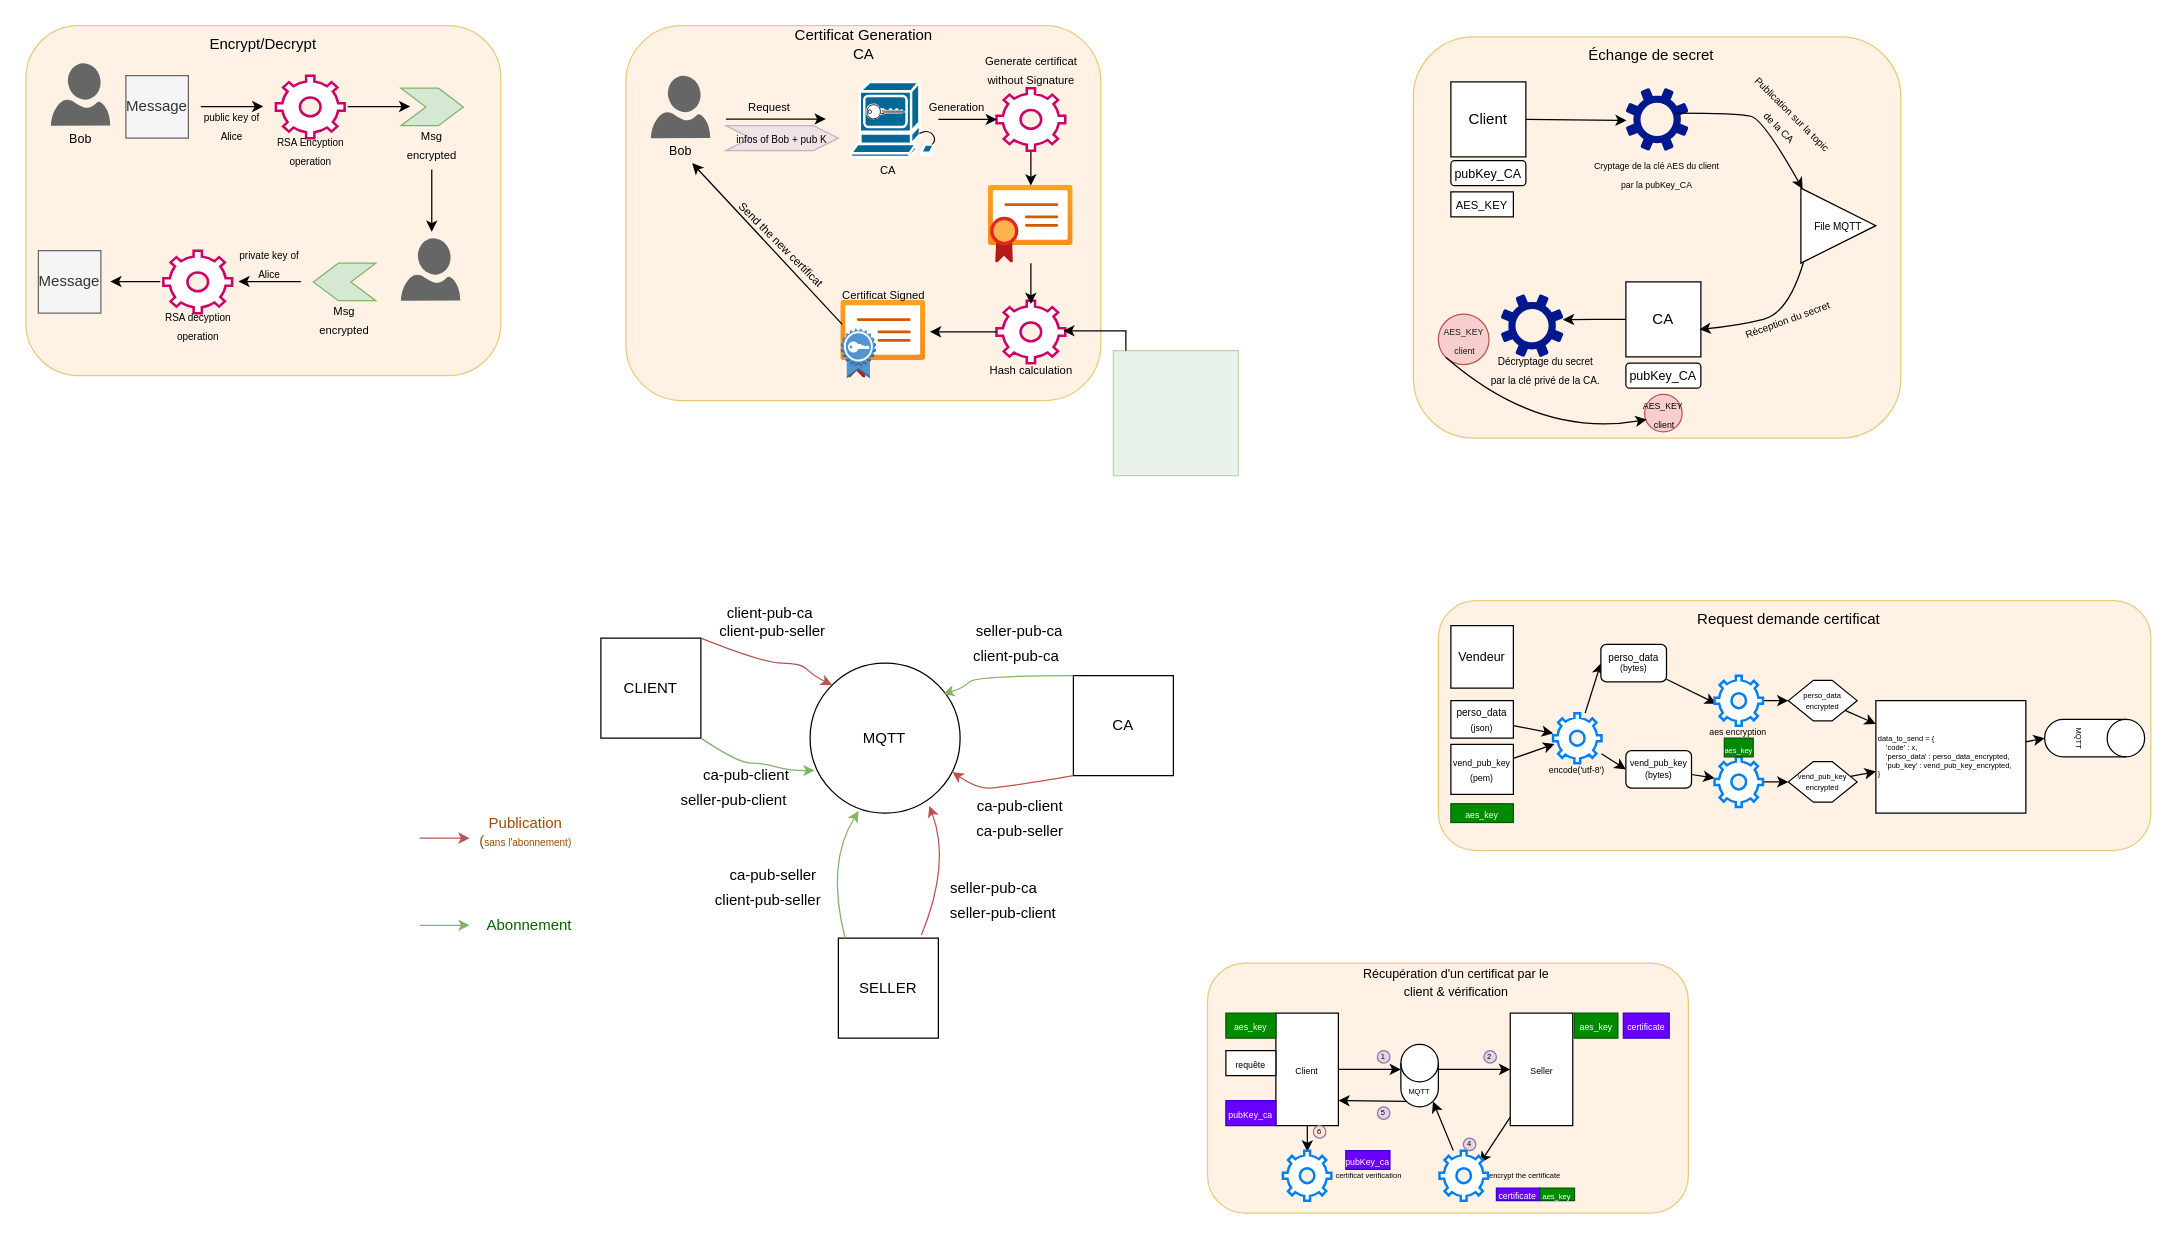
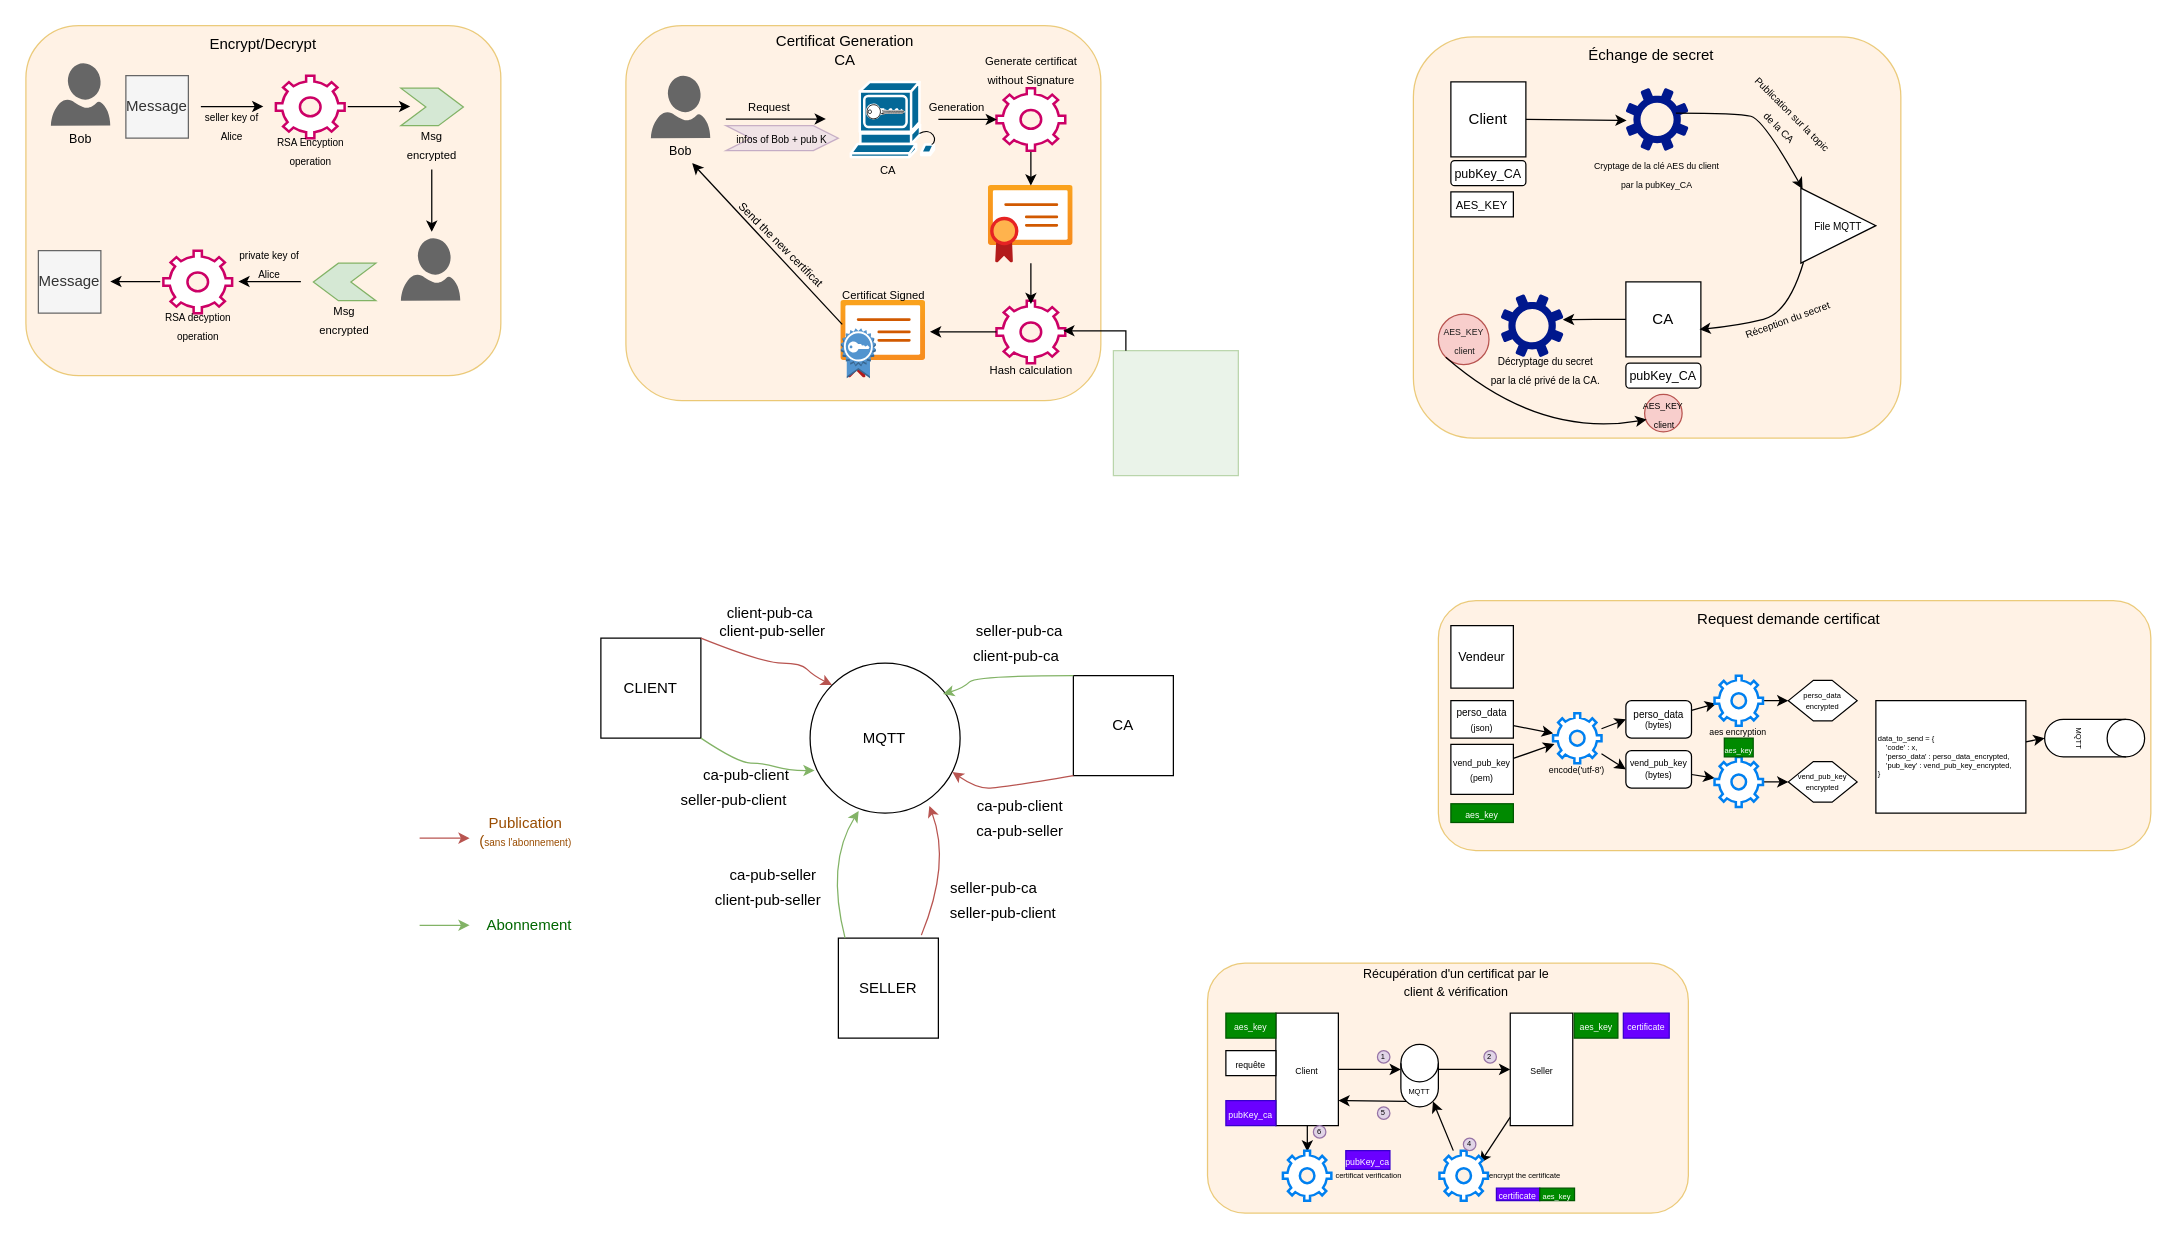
node "Certificat Generation CA": moved (863, 44) -> (844, 51)
node "public key of Alice": label "public key of Alice" -> "seller key of Alice"
node "perso_data(bytes)": moved (1633, 663) -> (1658, 719)
edge "perso_dataencrypted" -> "data_to_send = { 'code' : x, 'perso_data' : perso_data_encrypted, 'pub_key' : vend_pub_key_encrypted, }": removed
edge "vend_pub_keyencrypted" -> "data_to_send = { 'code' : x, 'perso_data' : perso_data_encrypted, 'pub_key' : vend_pub_key_encrypted, }": removed
node "6": fillcolor #ffe6cc -> #e1d5e7
